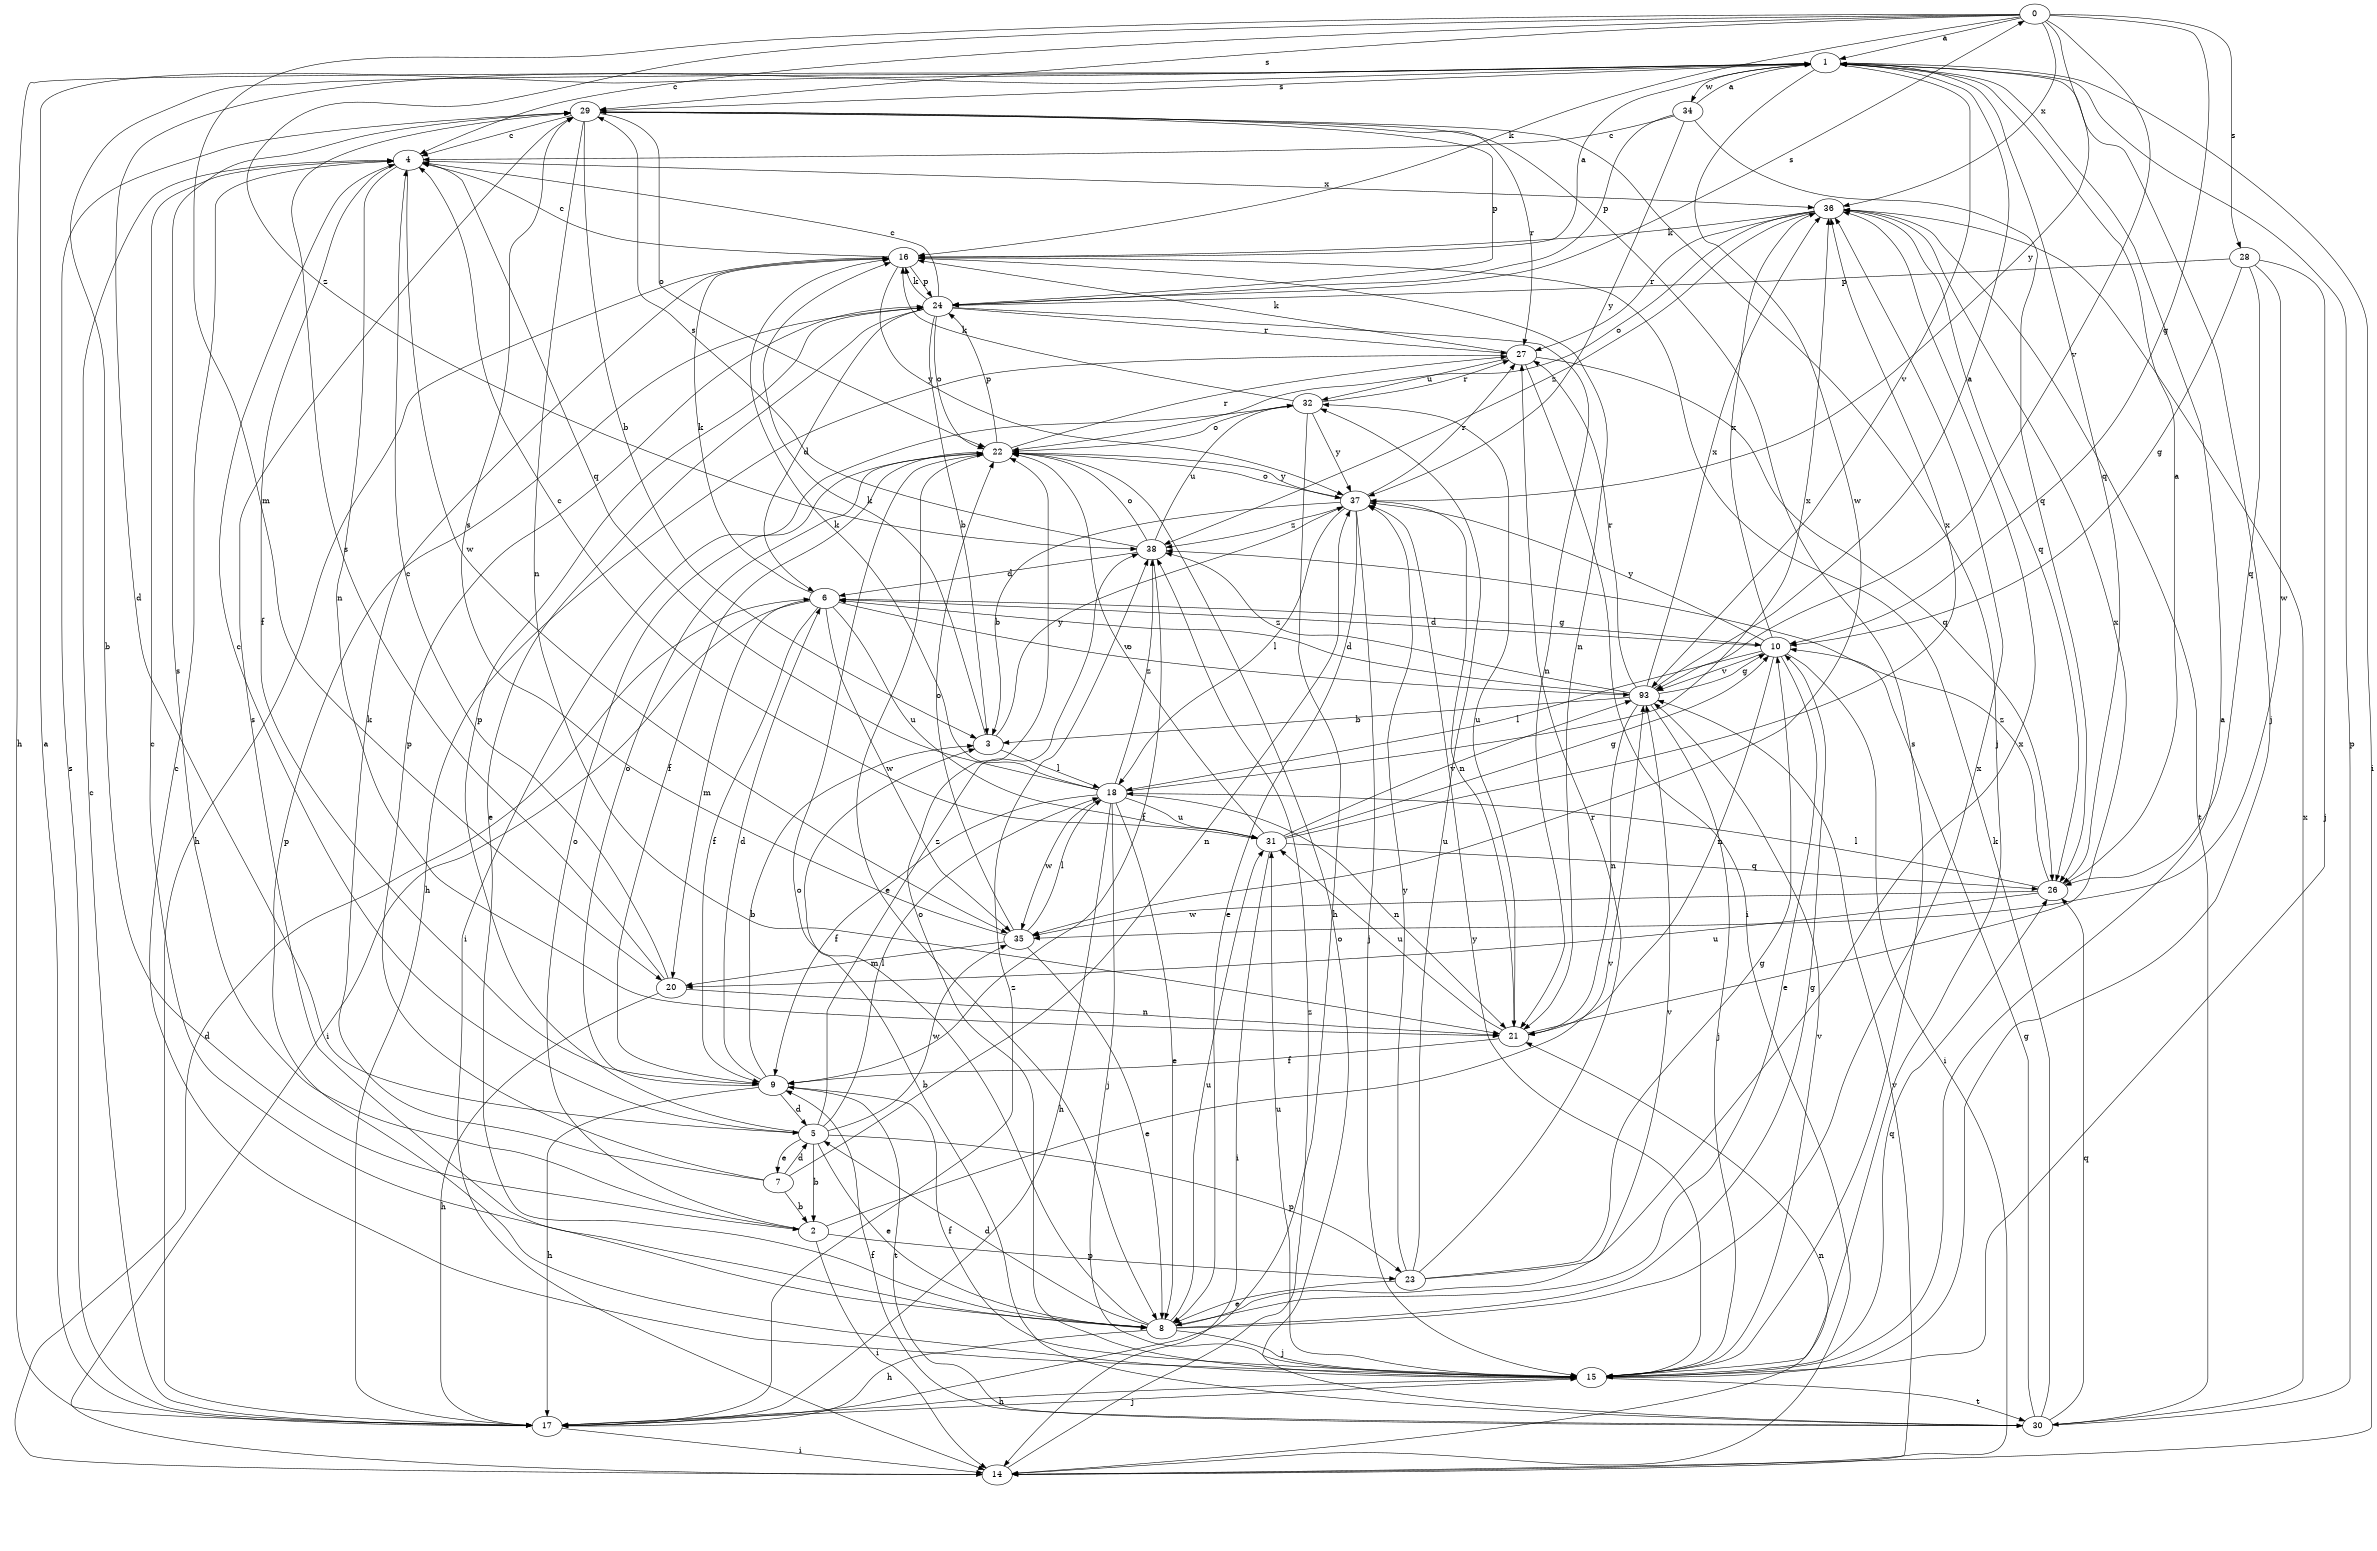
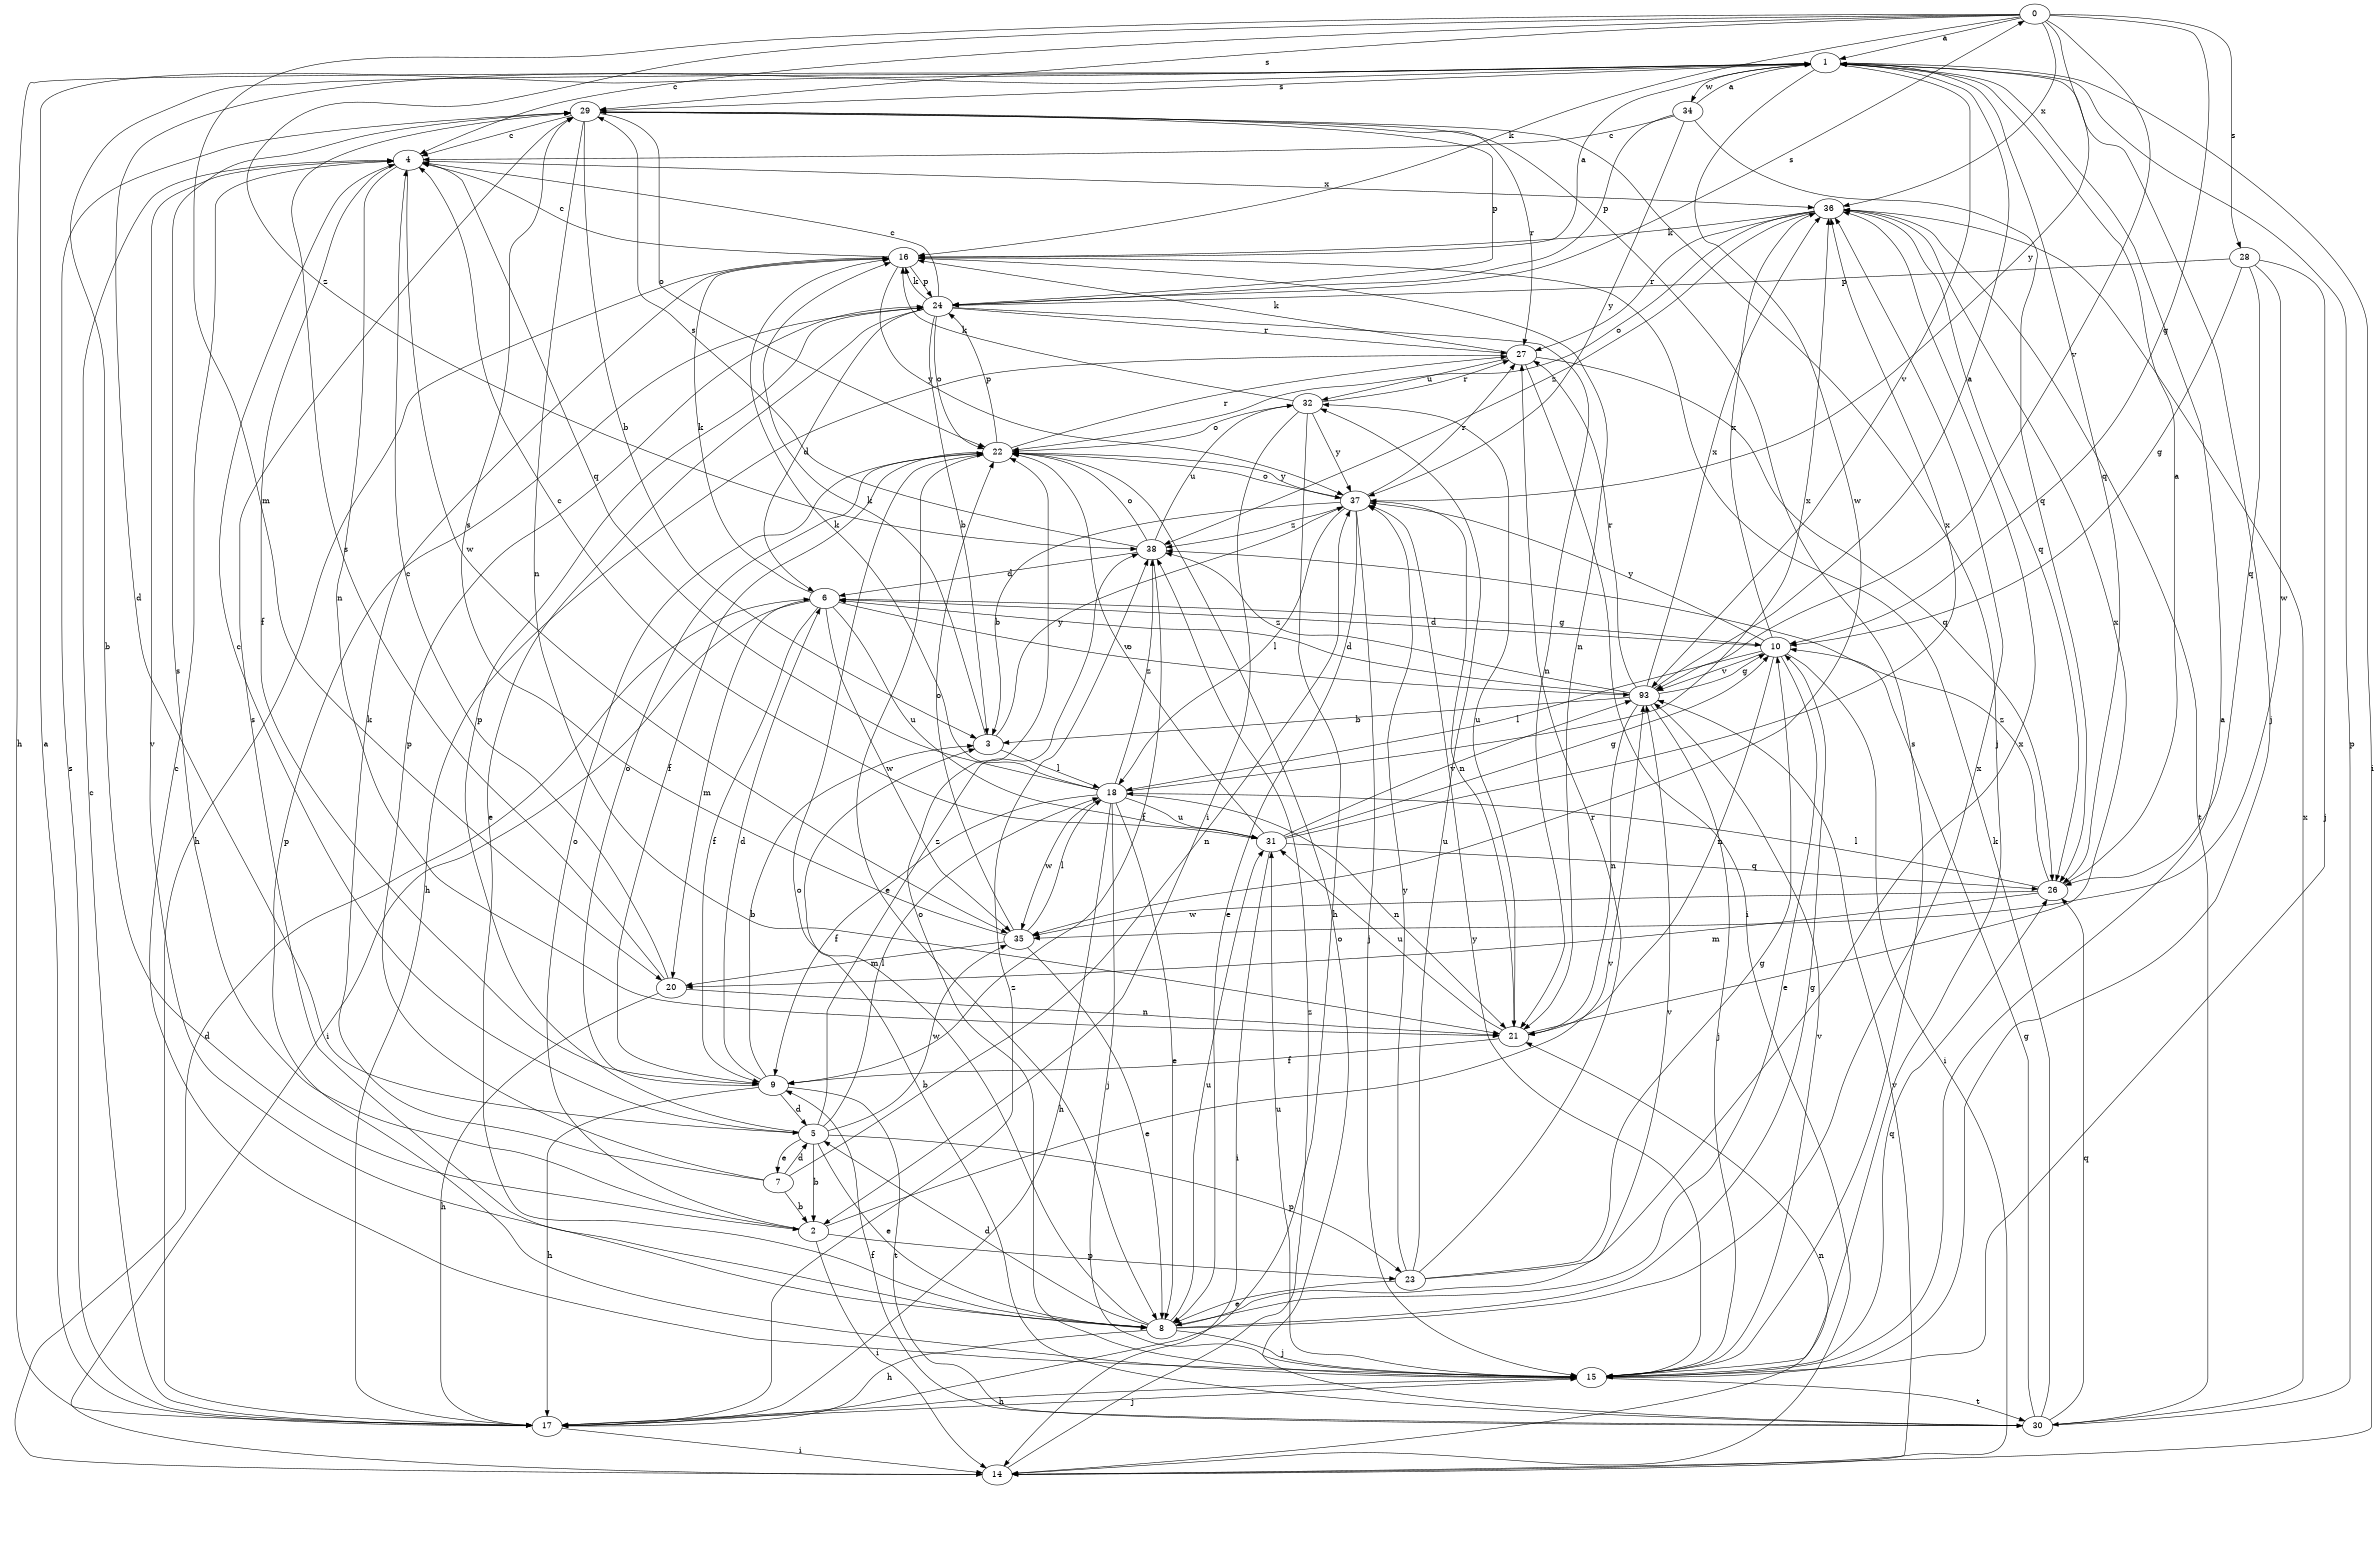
edge "8" -> "4": label "c" -> "v"
edge "32" -> "14": now "32" -> "2"
edge "26" -> "20": label "u" -> "m"
edge "15" -> "9": removed, label "f"
